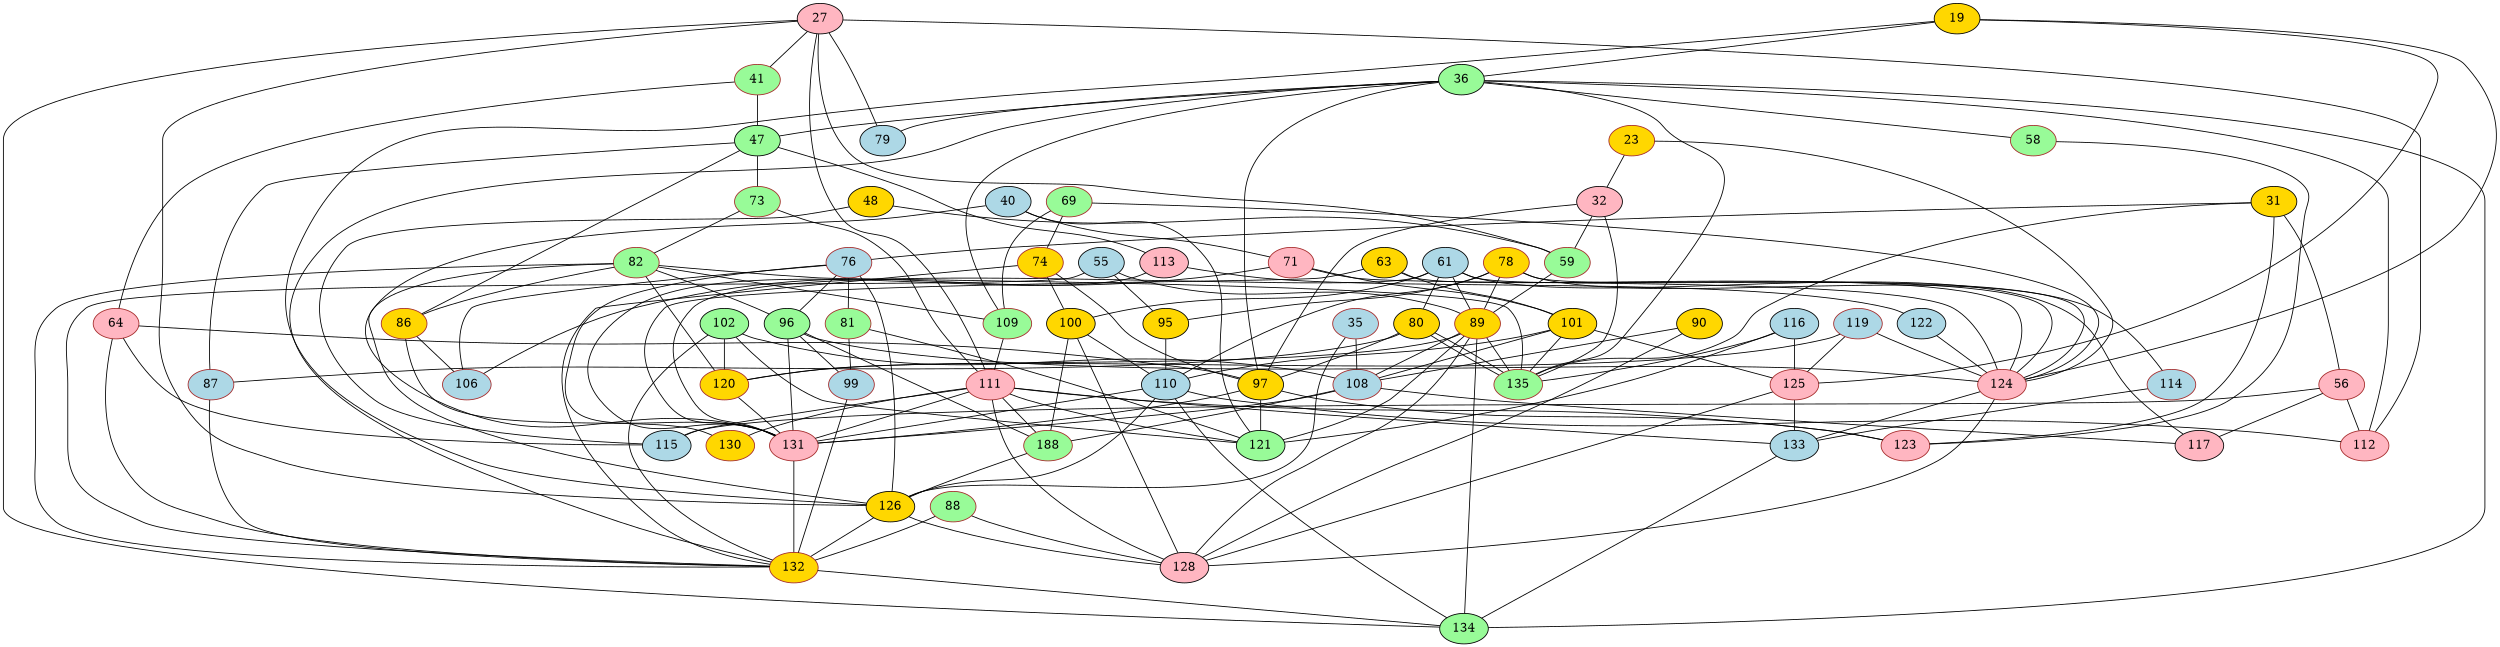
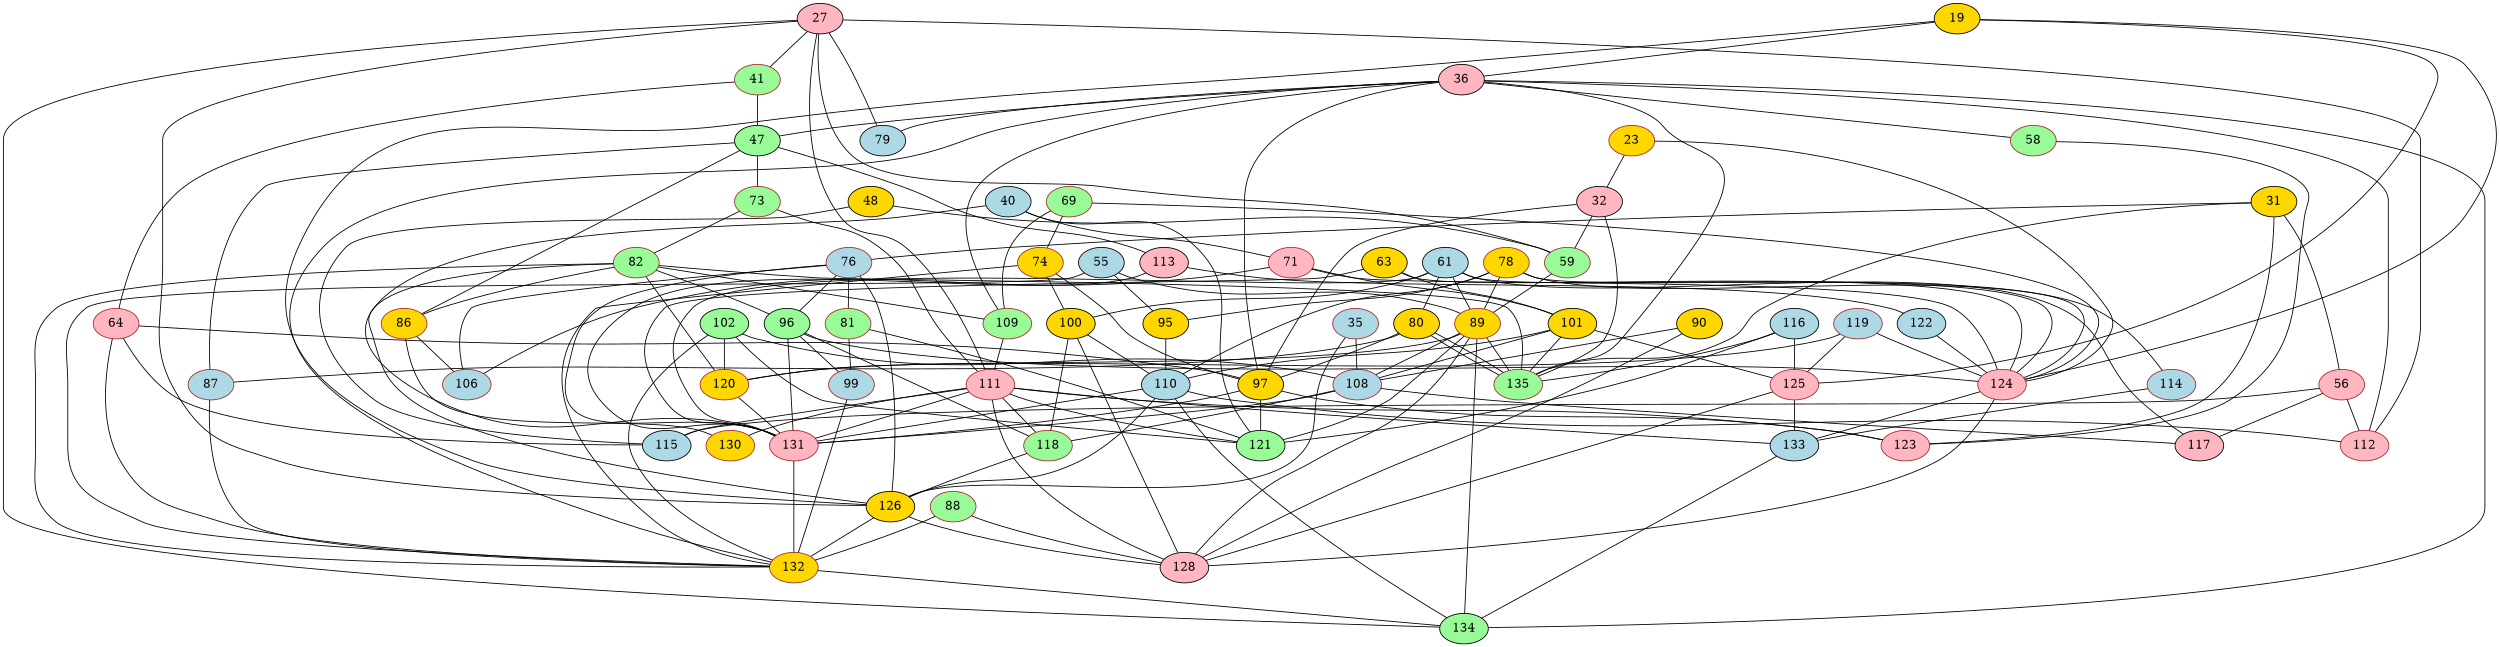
node "36": fillcolor palegreen -> lightpink
node "188": label "188" -> "118"
